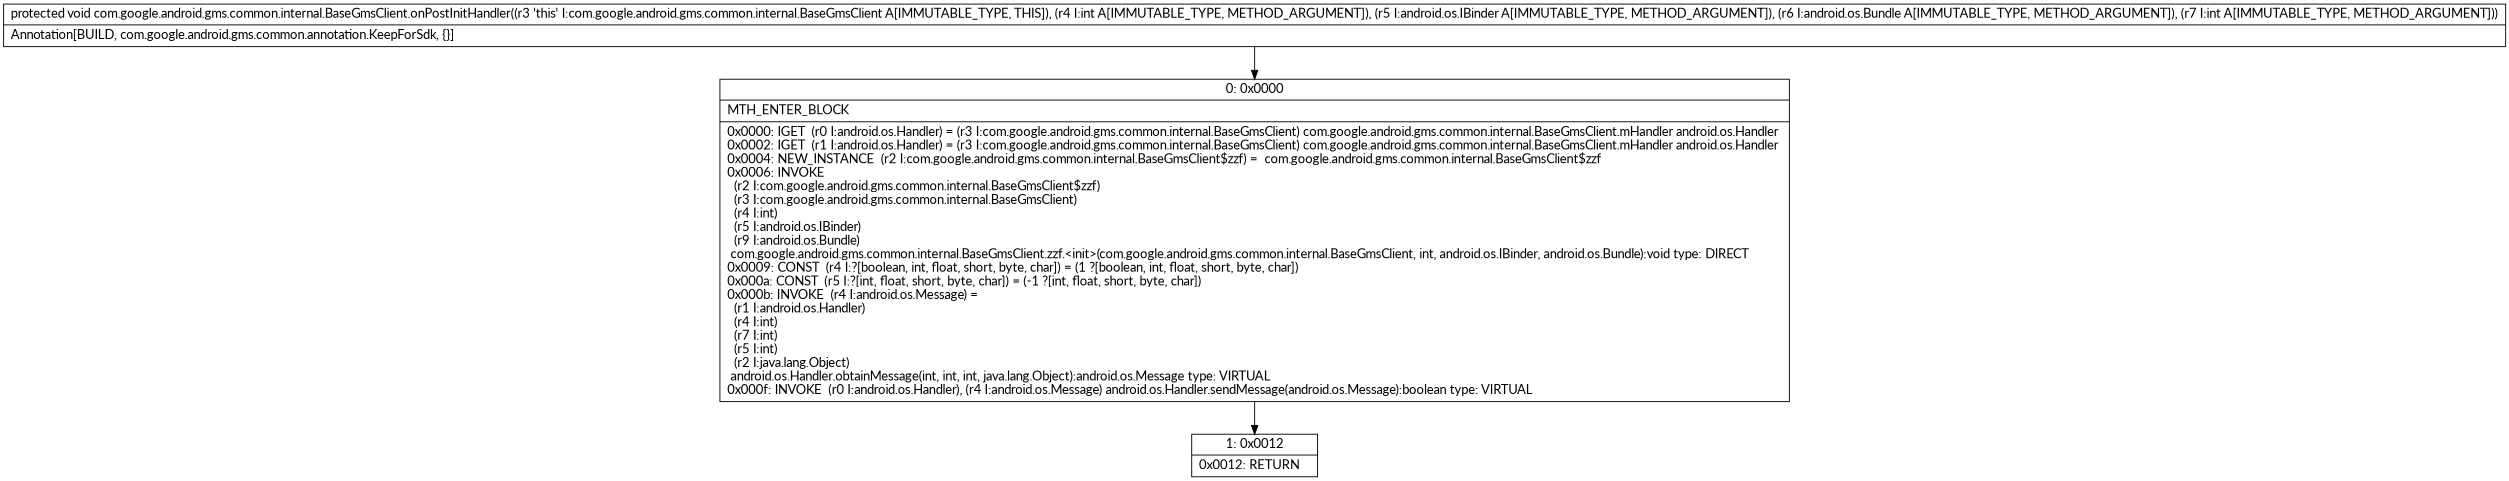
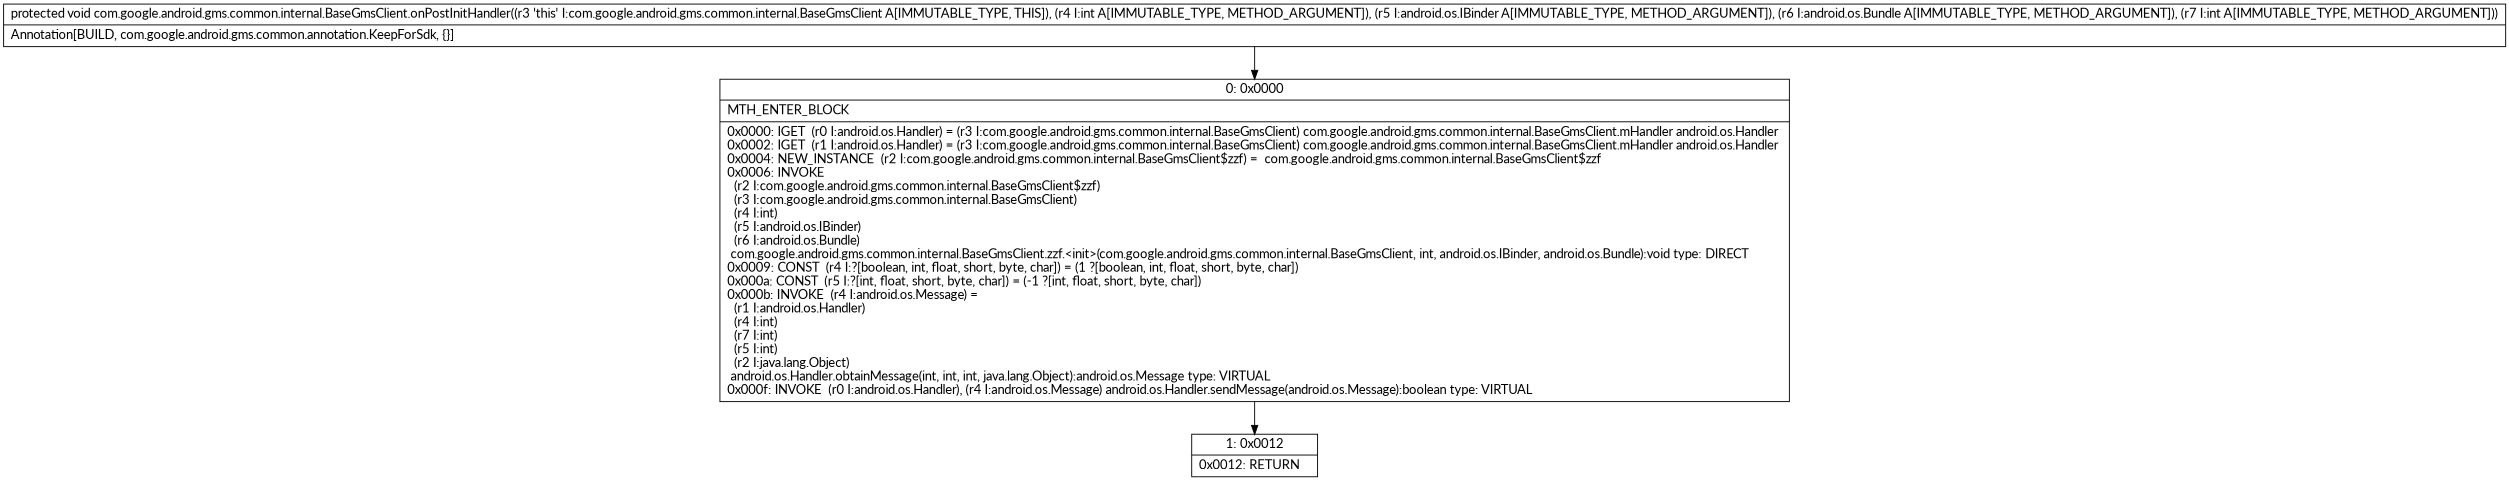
node "0: 0x0000": text "(r9 I:android.os.Bundle)" -> "(r6 I:android.os.Bundle)"
